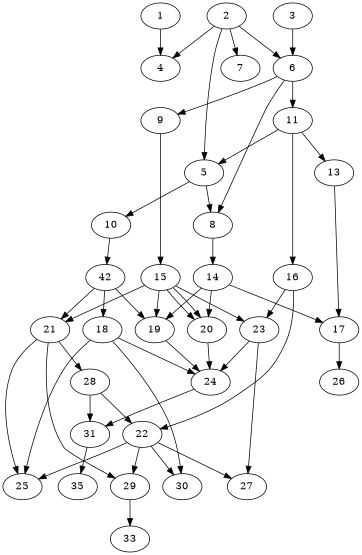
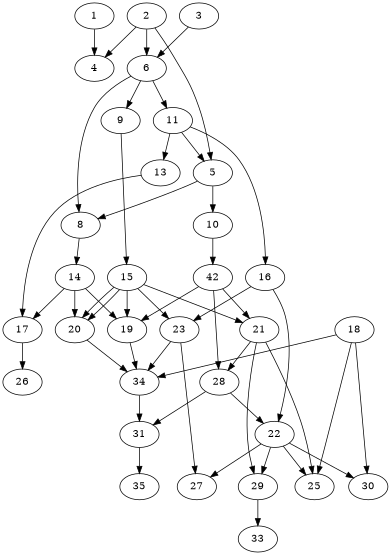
node "7": removed
edge "42" -> "18": now "42" -> "28"
node "24": label "24" -> "34"
